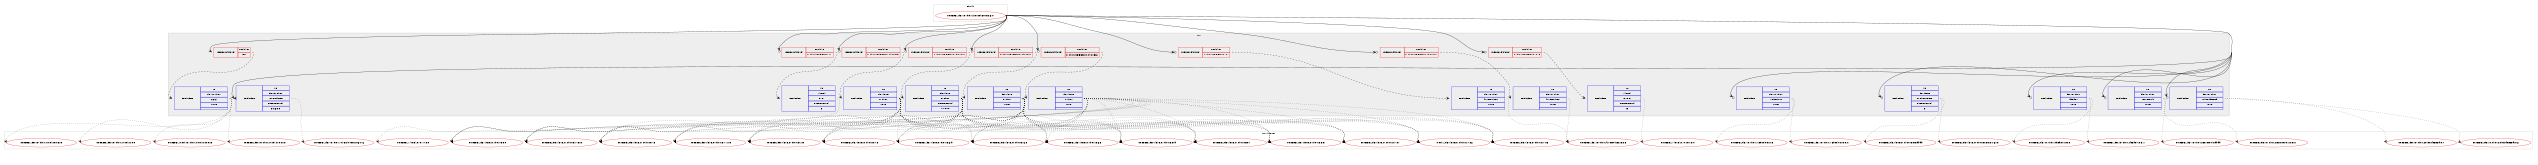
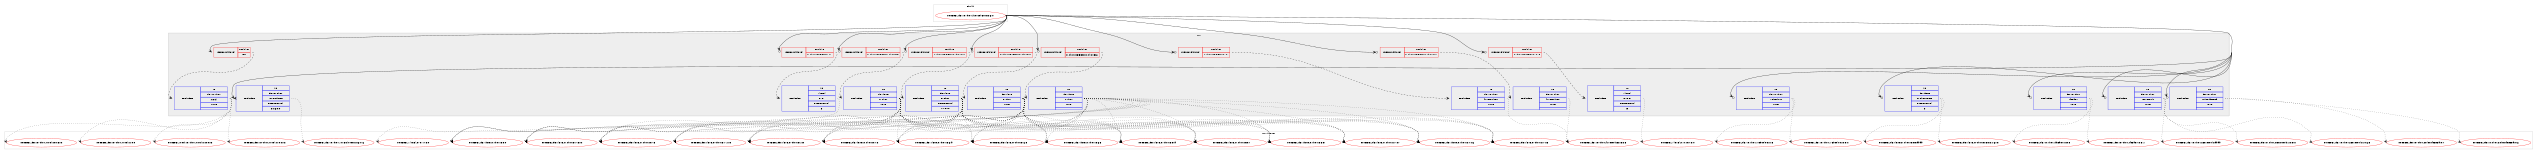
node "mock://dev-lang/python-2.7.16": label "mock://dev-lang/python-2.7.16" -> "portage://dev-lang/python-2.7.16"
node "portage://dev-python/setuptools-40.6.3": added
